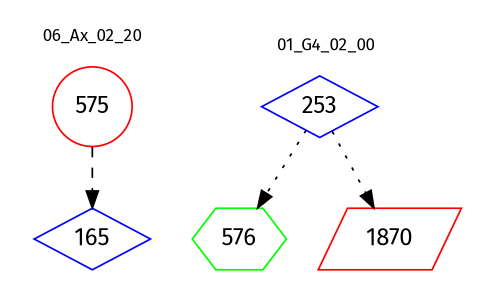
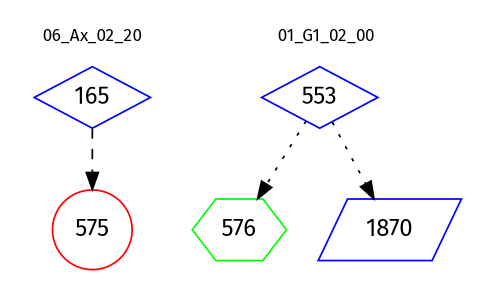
cluster "01_G4_02_00": label "01_G4_02_00" -> "01_G1_02_00"
node "253": label "253" -> "553"
edge "575" -> "165": reversed
node "1870": color red -> blue
